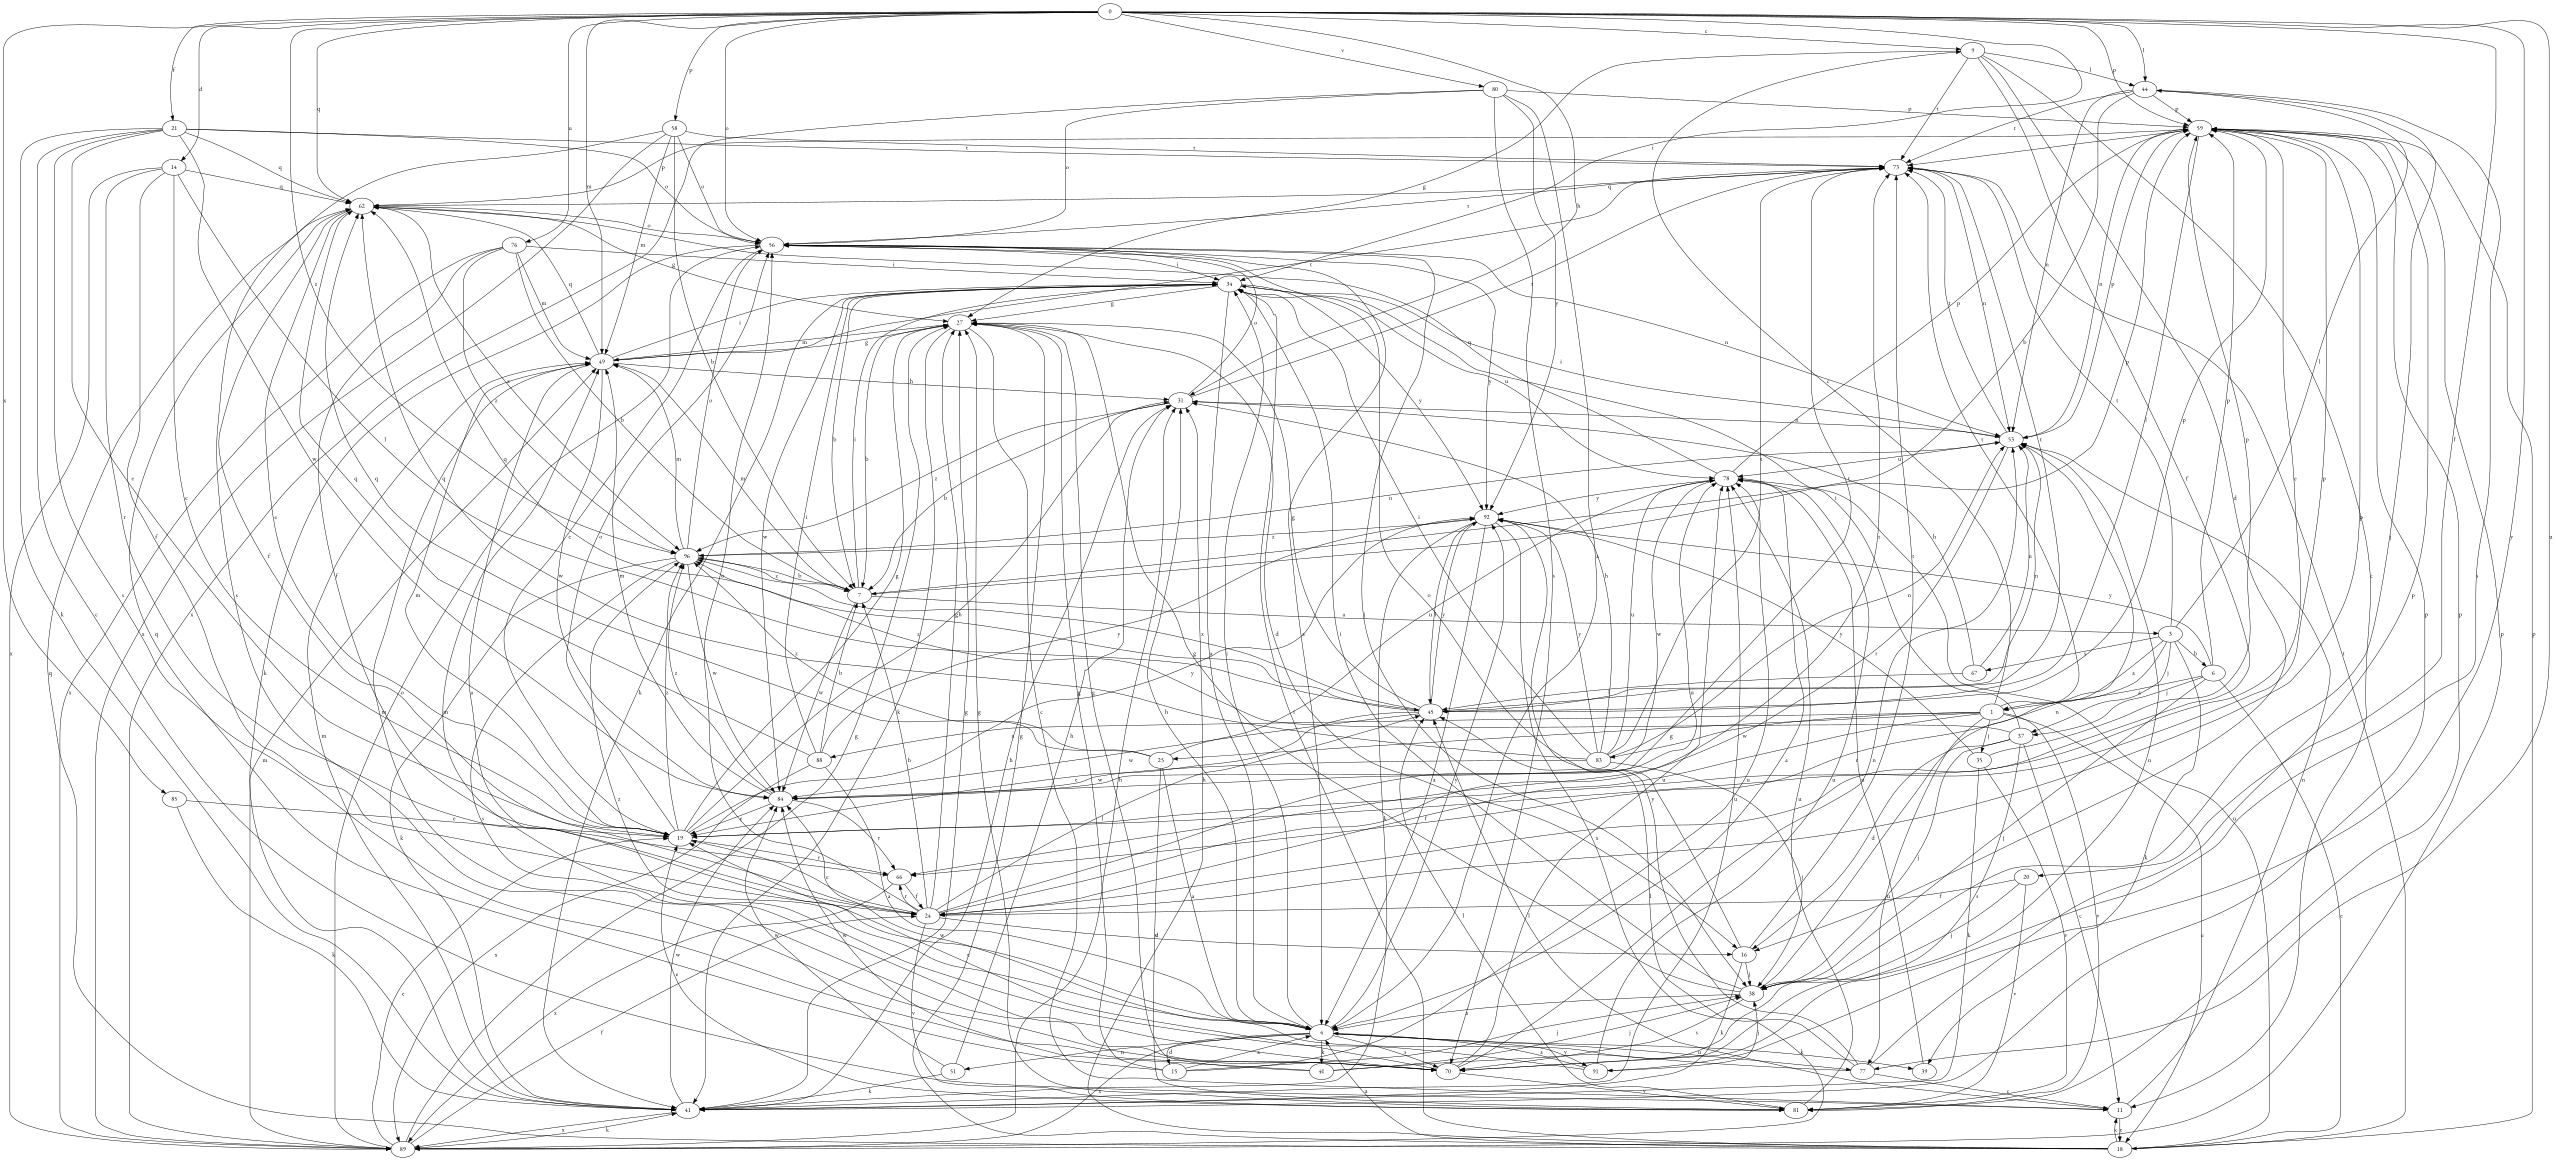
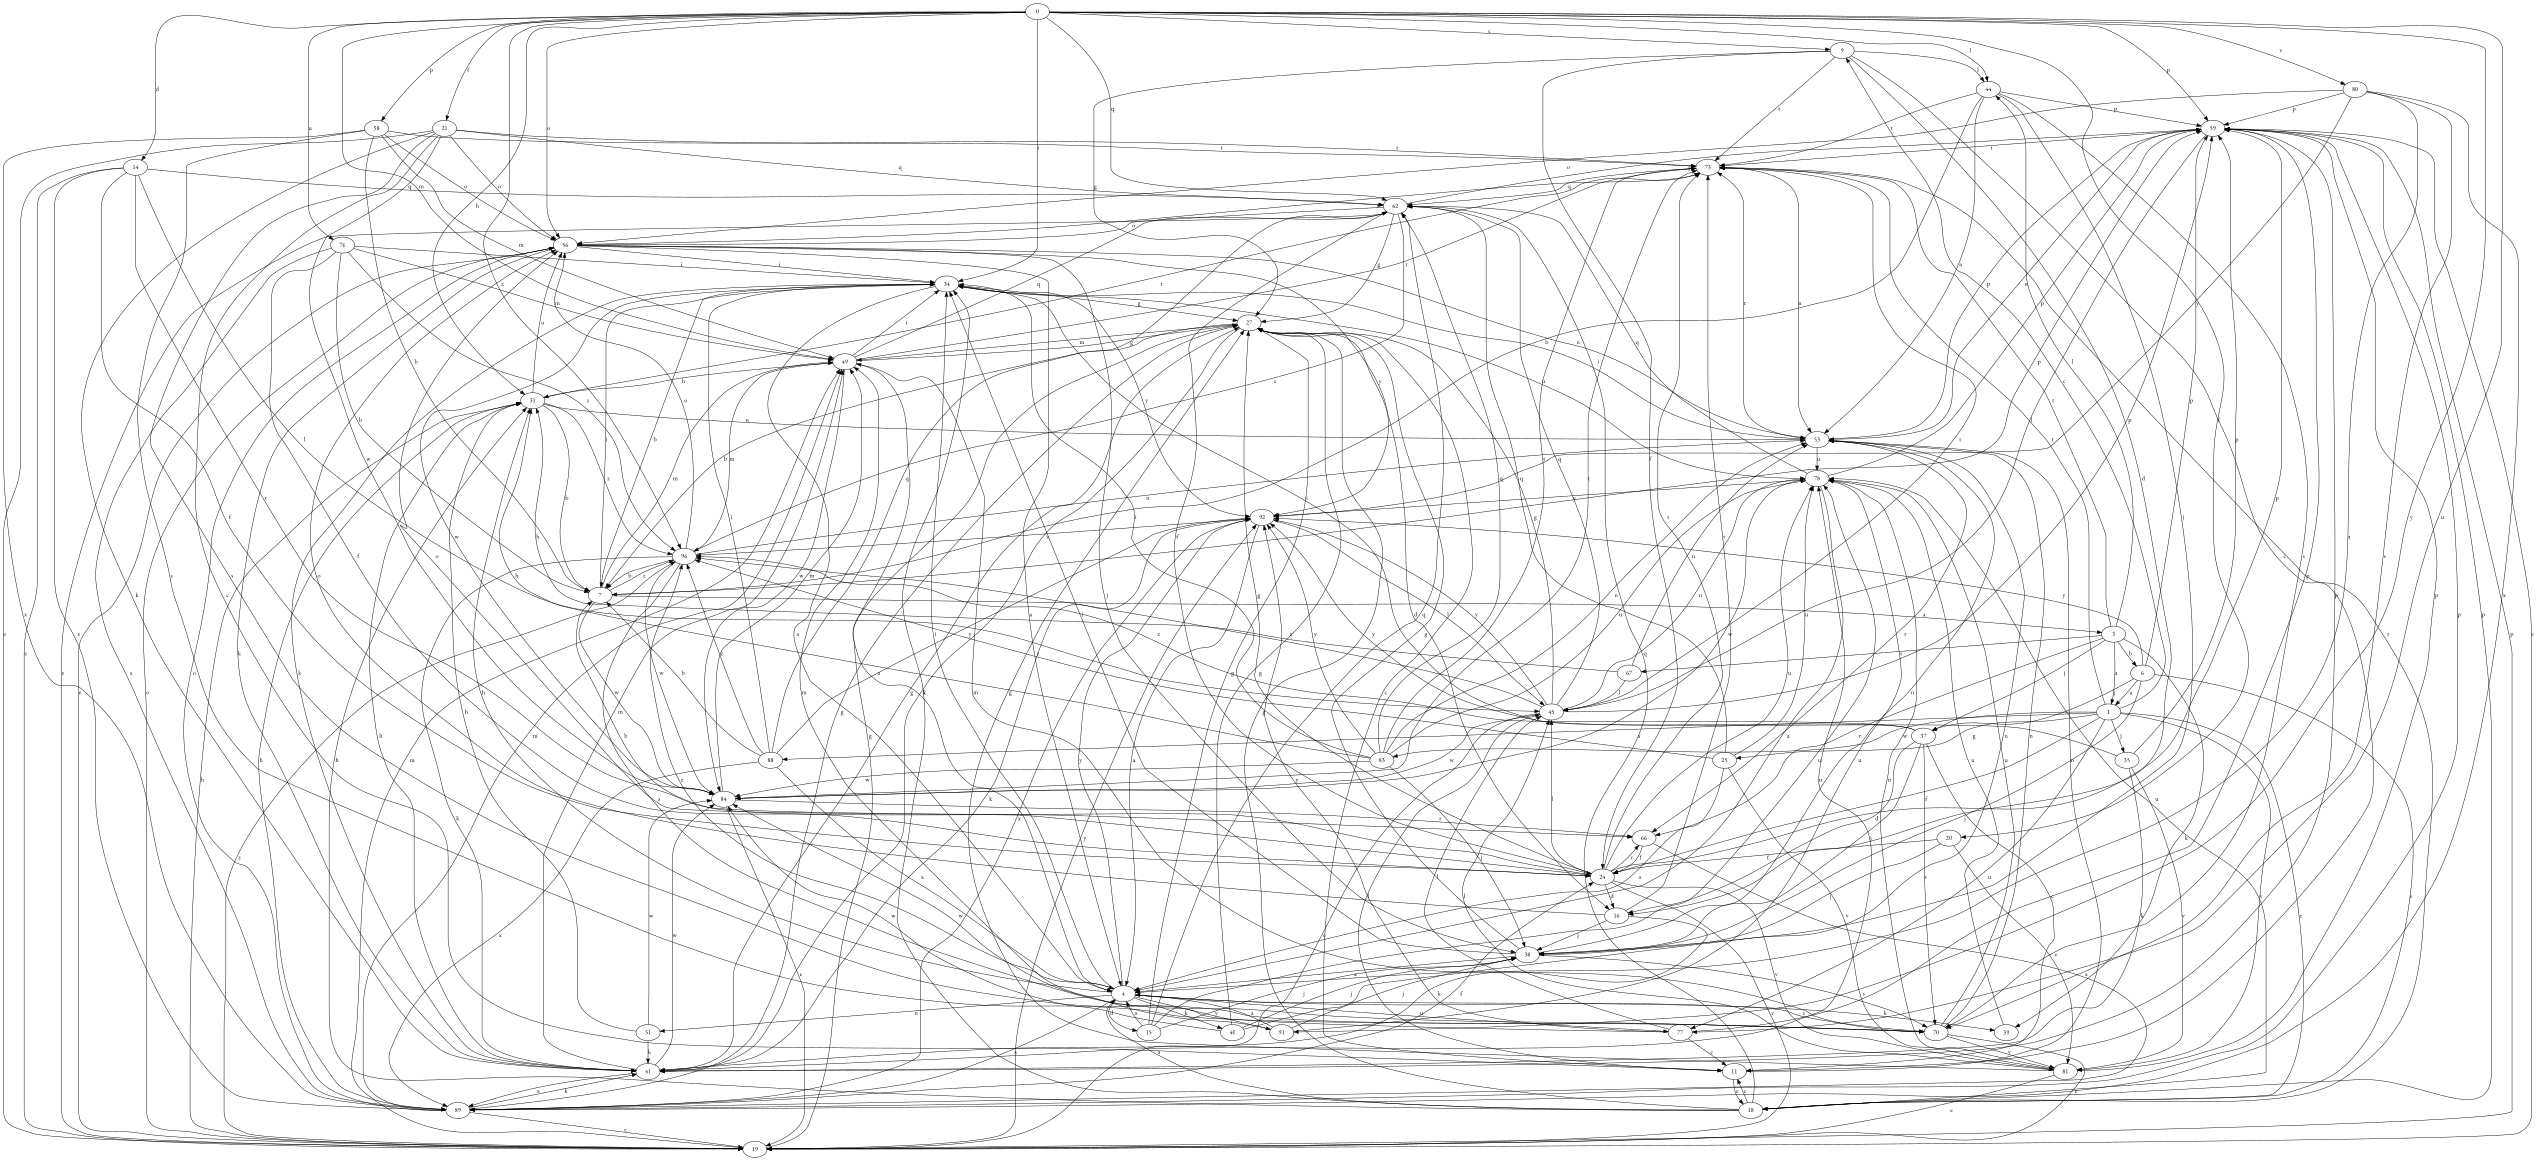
edge "45" -> "53": now "45" -> "78"
edge "84" -> "96": now "88" -> "96"
node "85": removed
edge "19" -> "66": removed, label "r"
